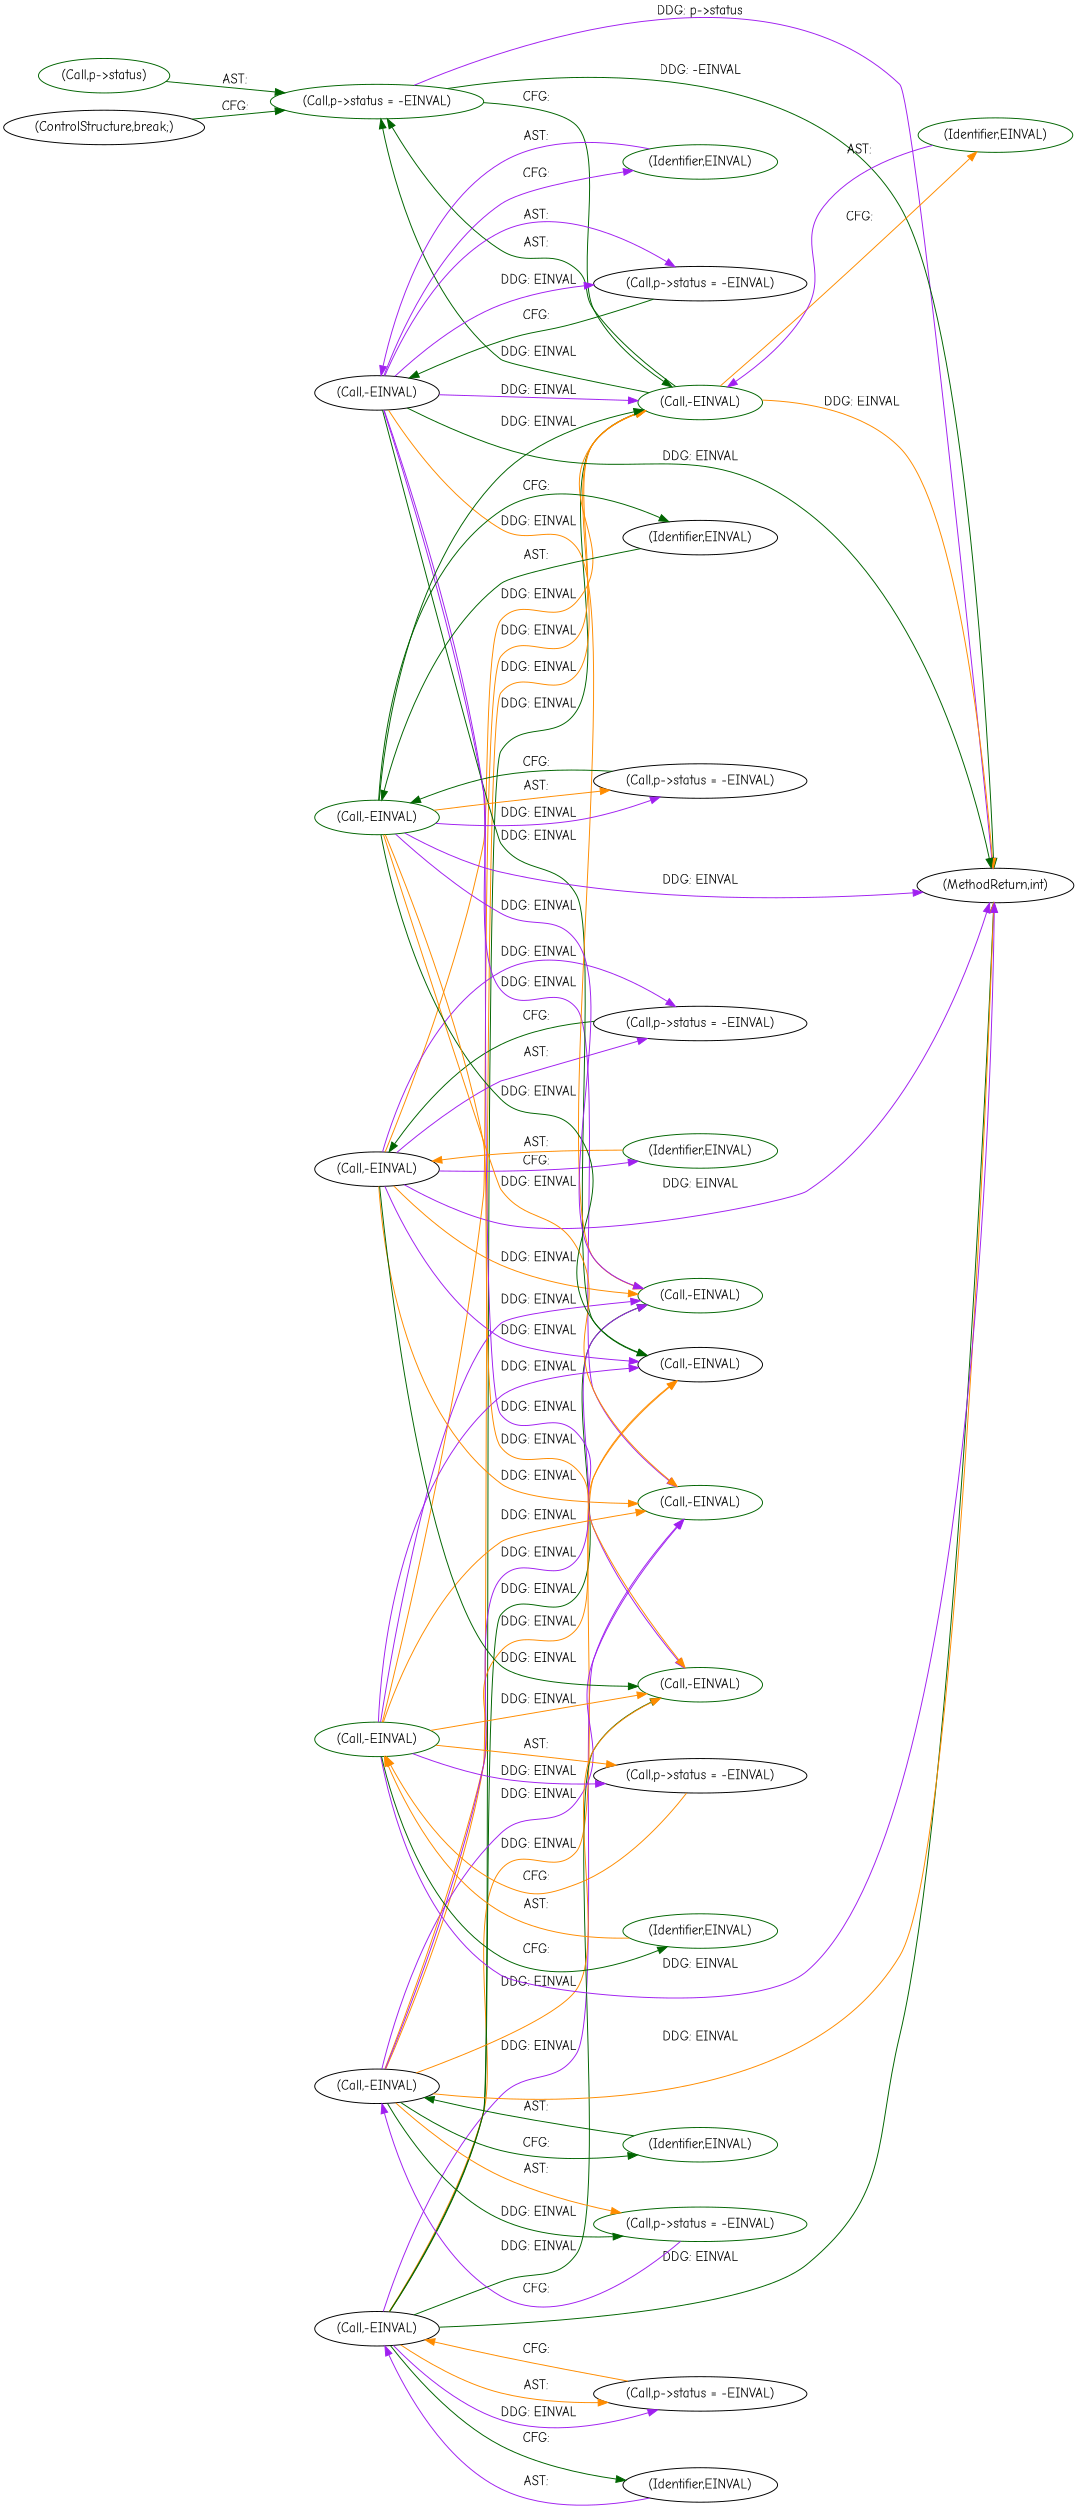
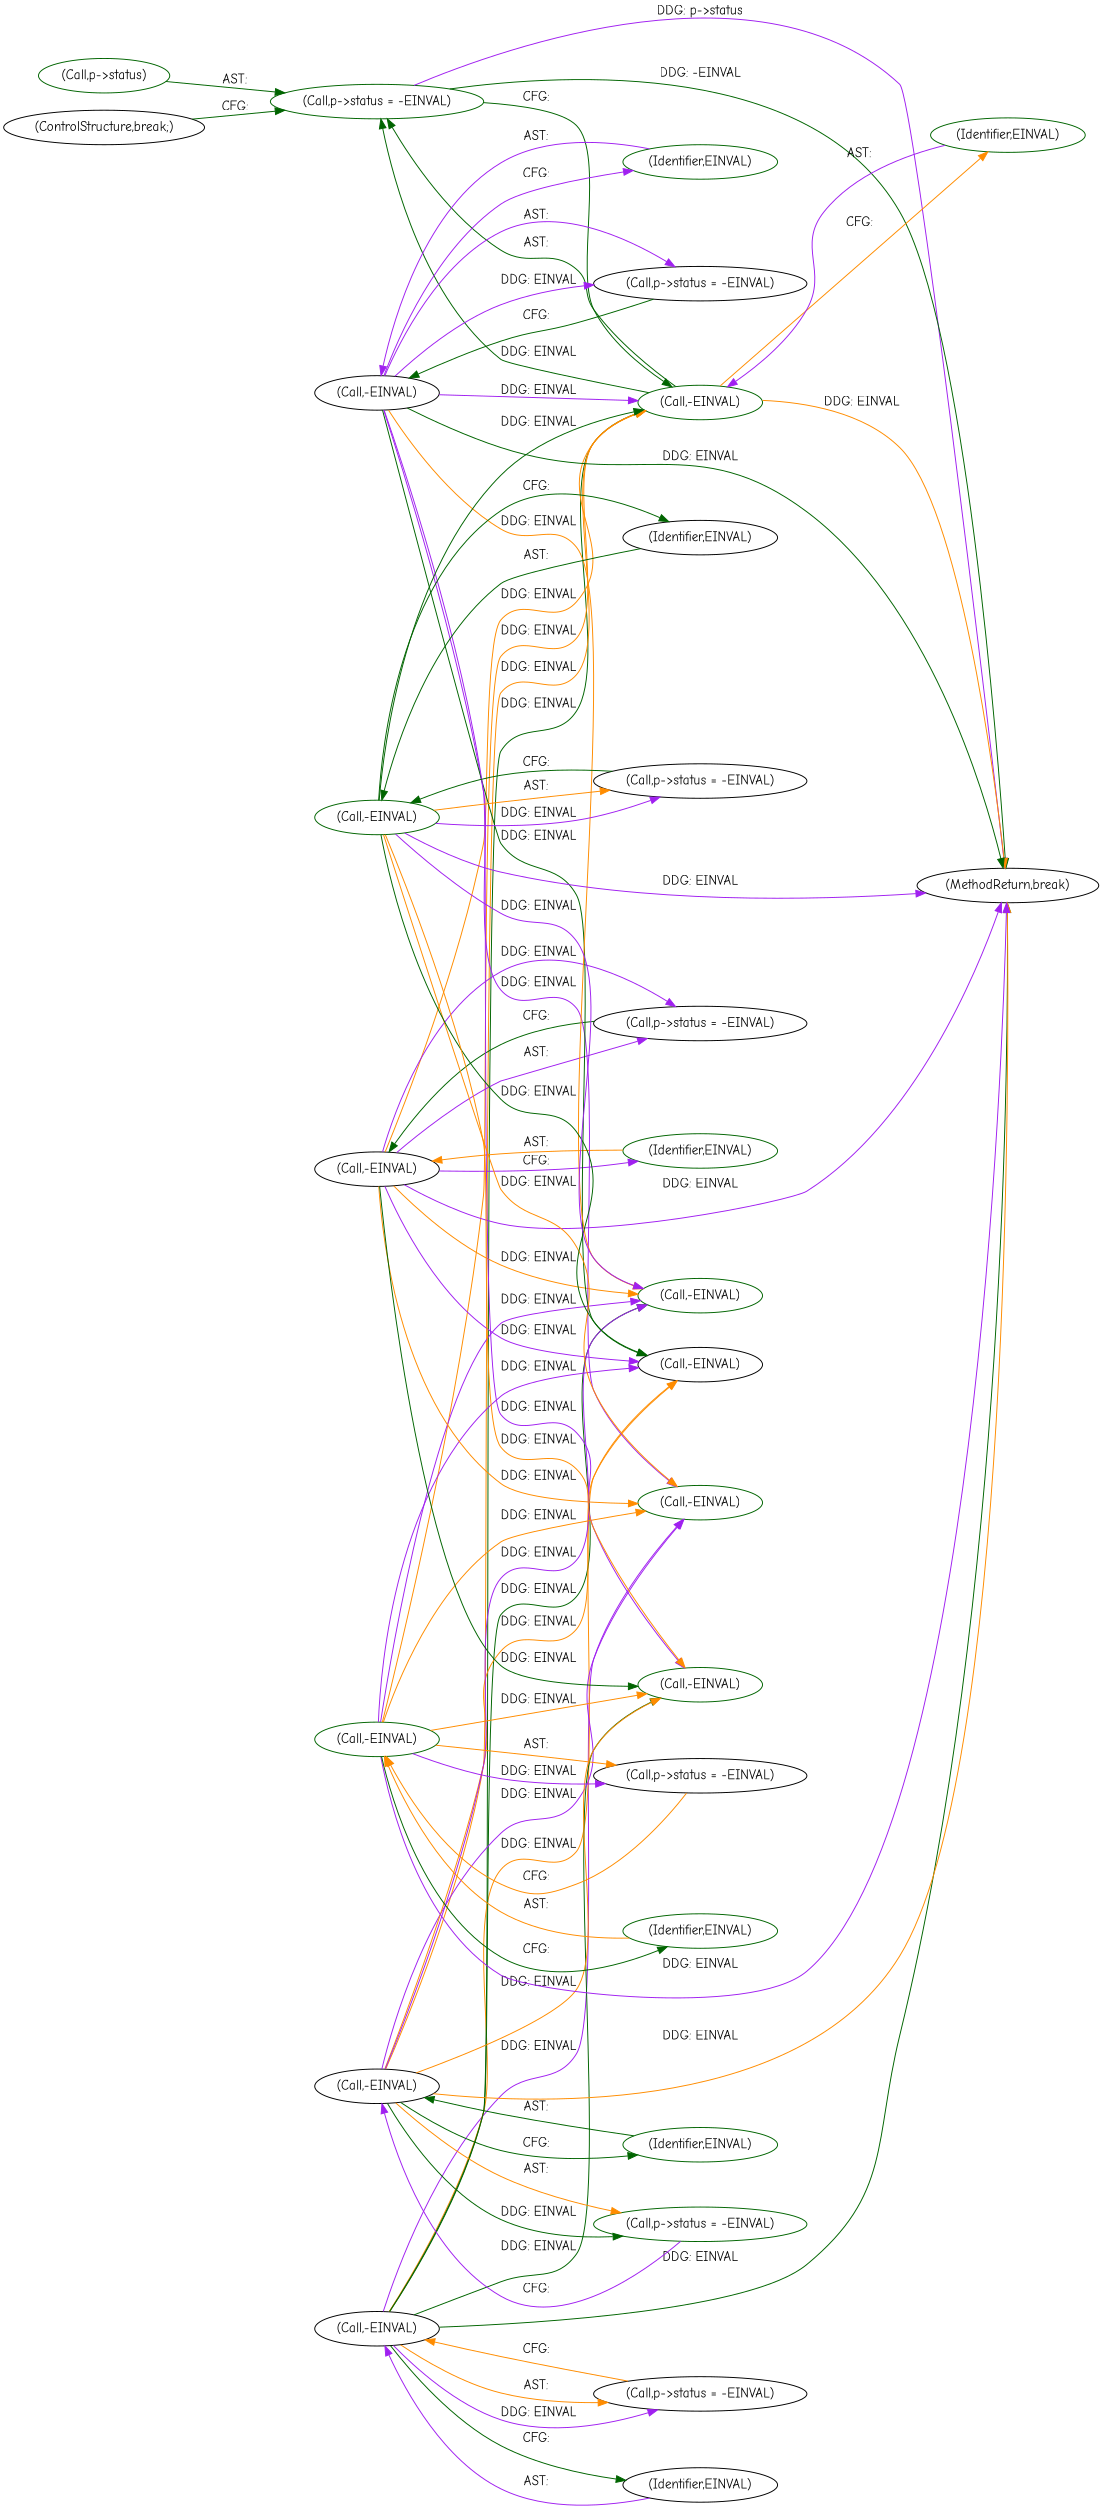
node "(MethodReturn,int)": label "(MethodReturn,int)" -> "(MethodReturn,break)"
